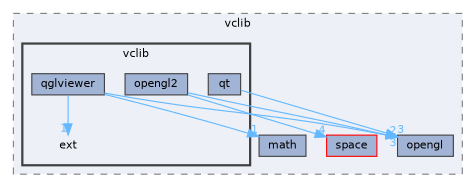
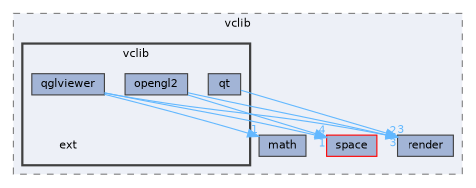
edge "qglviewer" -> "ext": now "qglviewer" -> "space"
node "opengl": label "opengl" -> "render"
